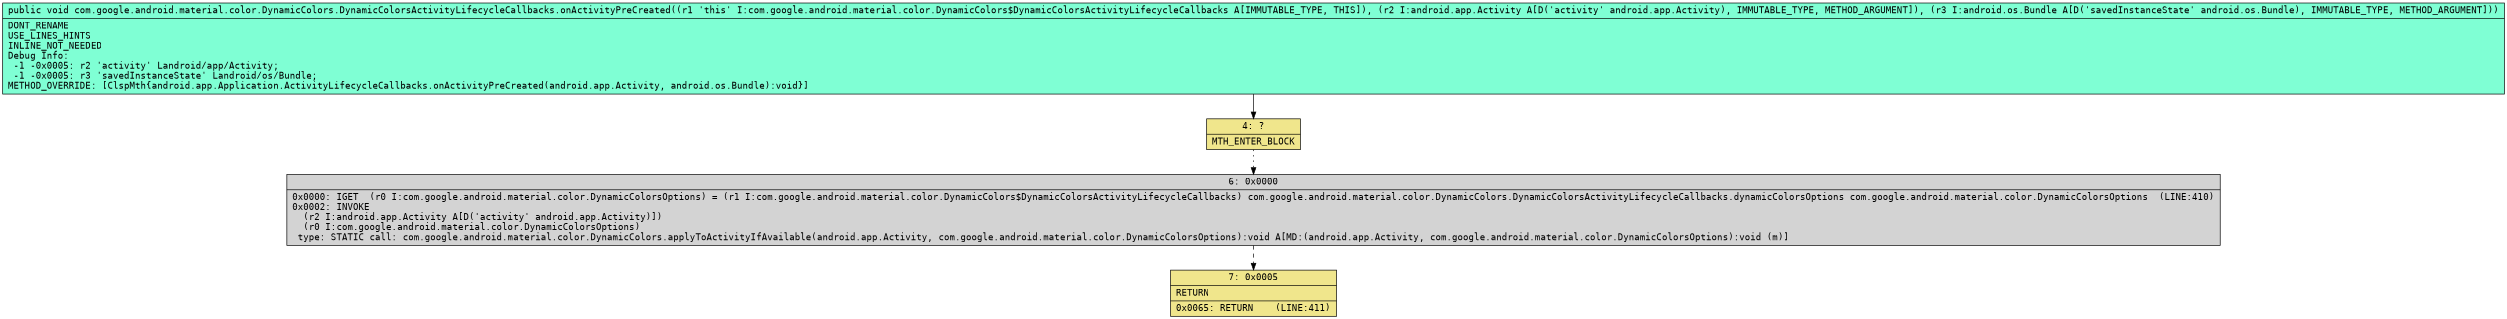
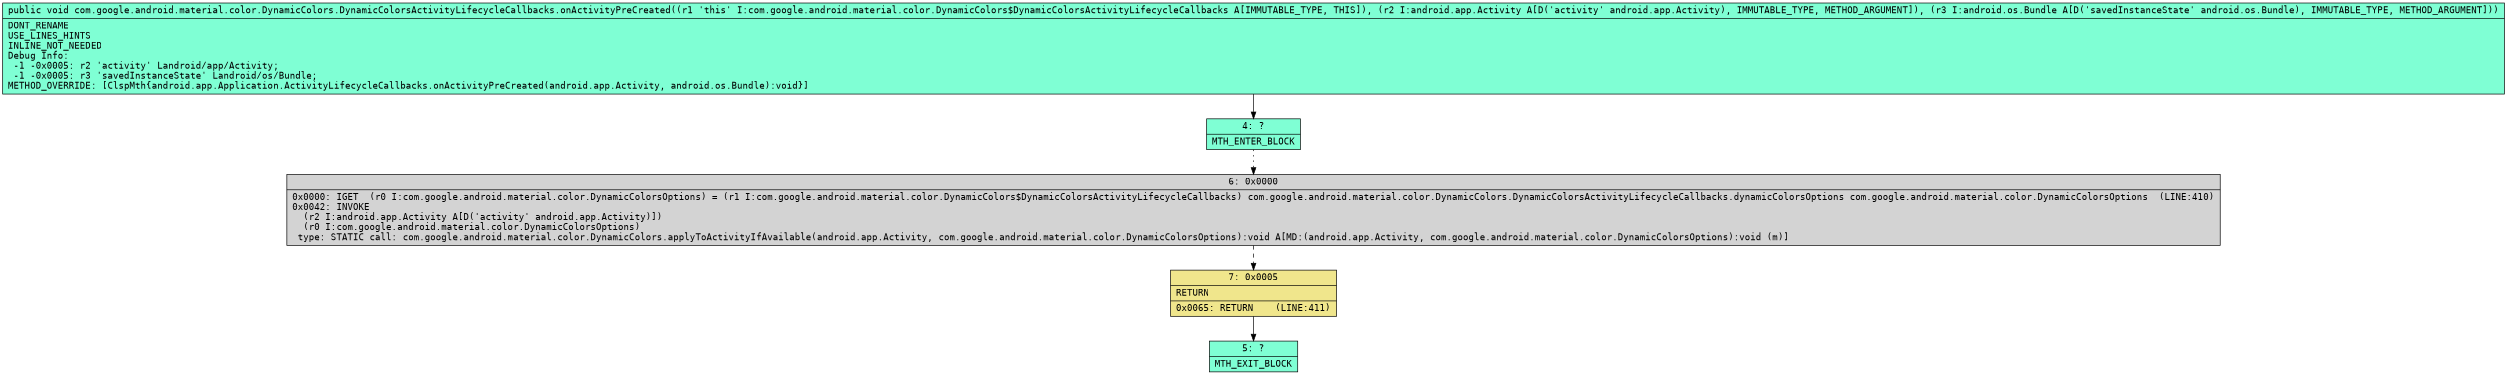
node "4: ?": fillcolor khaki -> aquamarine
node "6: 0x0000": text "0x0002: INVOKE" -> "0x0042: INVOKE"
node "5: ?": added
